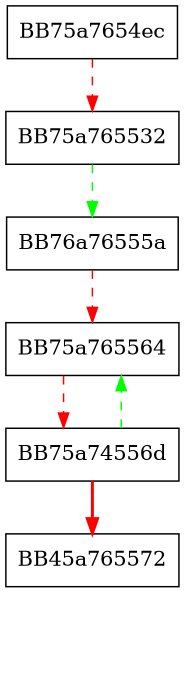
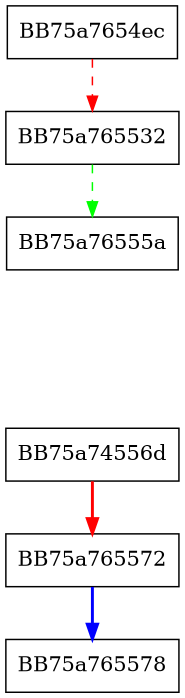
node "BB76a76555a": label "BB76a76555a" -> "BB75a76555a"
node "BB75a765564": removed
node "BB45a765572": label "BB45a765572" -> "BB75a765572"
node "BB75a765578": added
